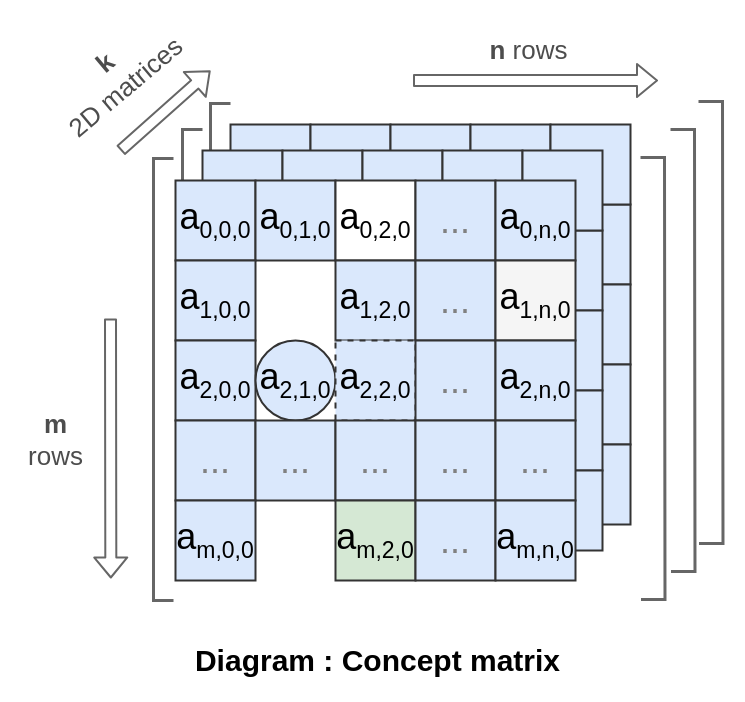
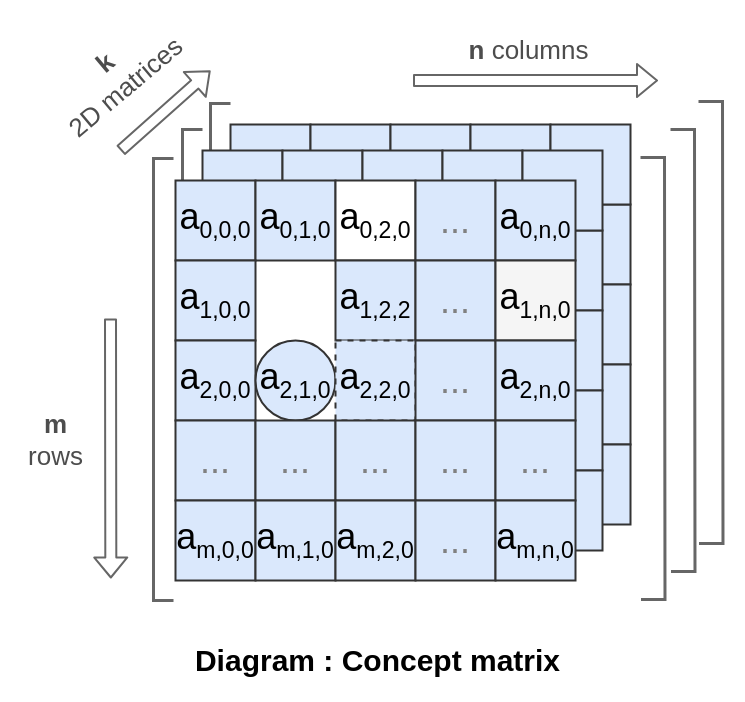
node "n rows": label "n rows" -> "n columns"
node "a1,2,0": label "a1,2,0" -> "a1,2,2"
node "am,1,0": added
node "am,2,0": fillcolor #d5e8d4 -> #dae8fc
